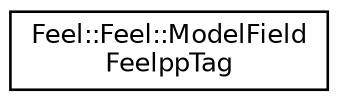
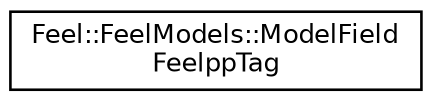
node "Feel::Feel::ModelField FeelppTag": label "Feel::Feel::ModelField FeelppTag" -> "Feel::FeelModels::ModelField FeelppTag"
